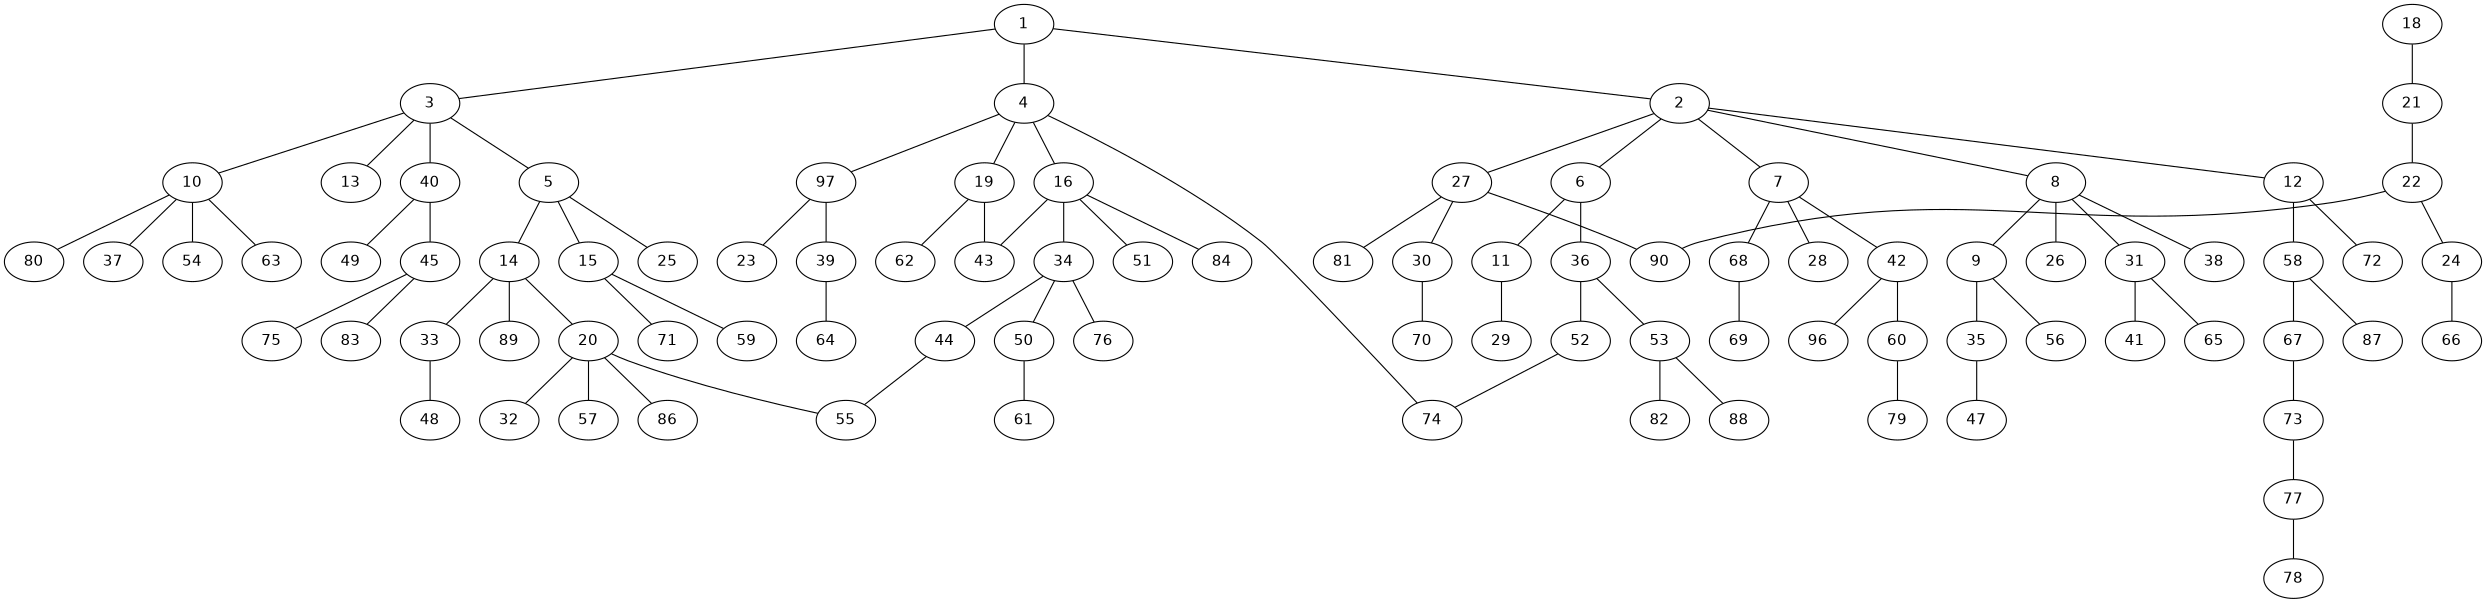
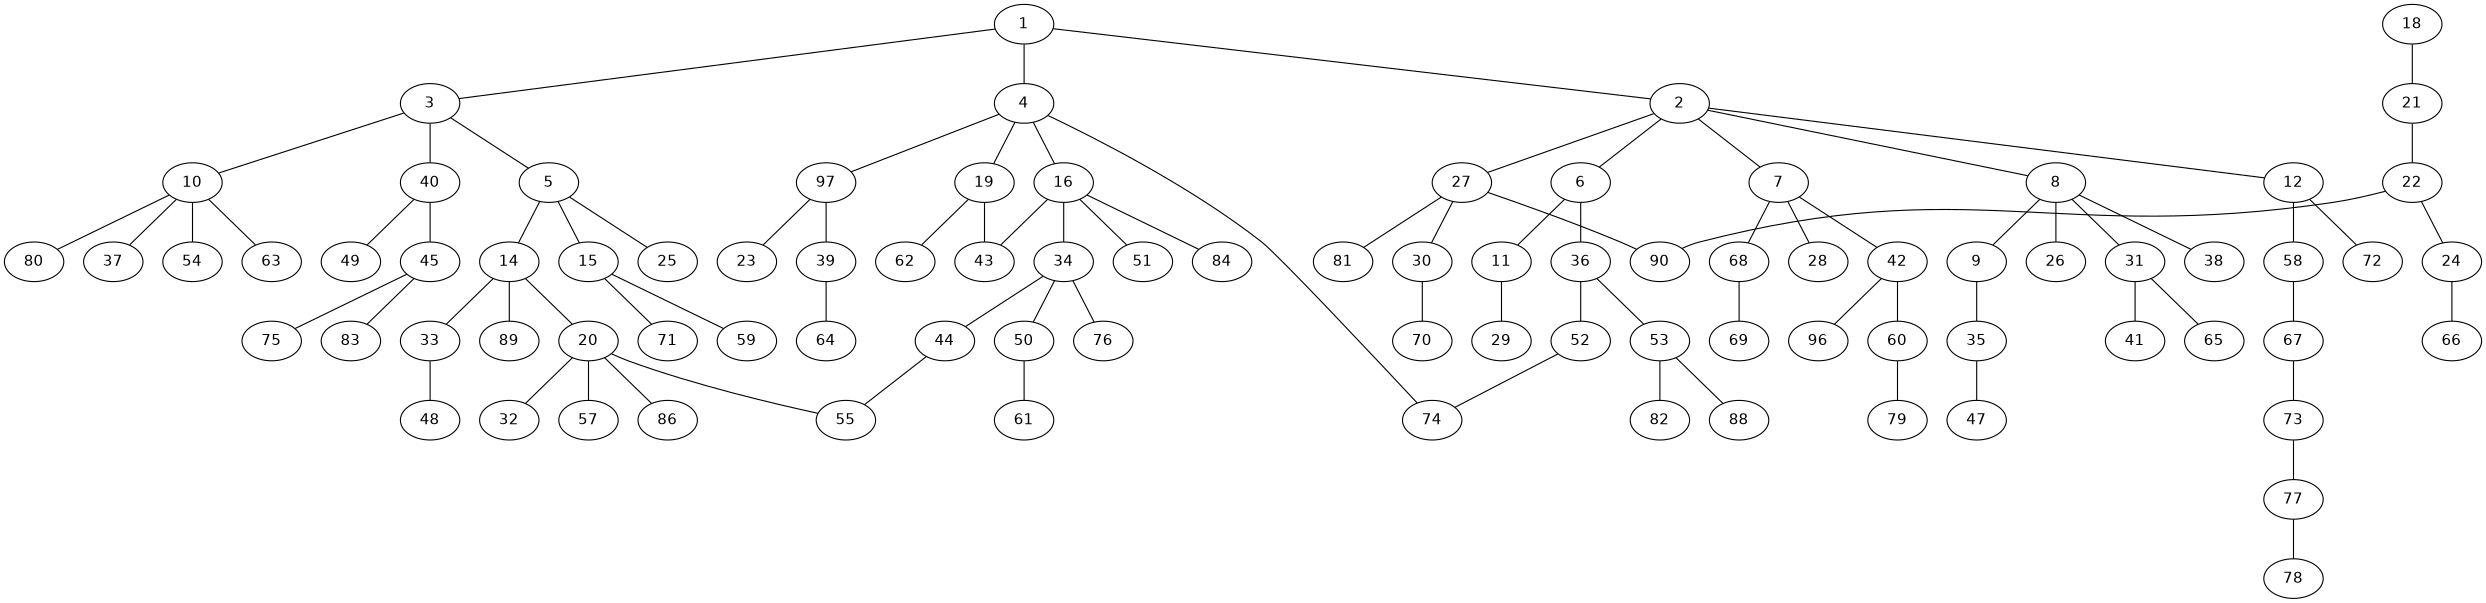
node "13": removed
node "56": removed
node "87": removed
